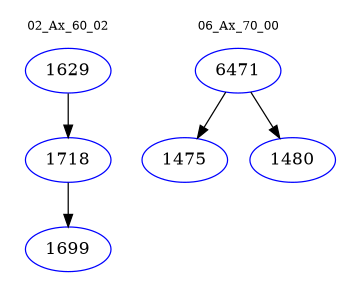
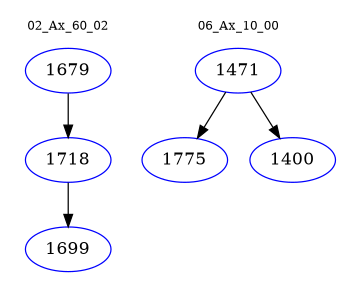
cluster "06_Ax_70_00": label "06_Ax_70_00" -> "06_Ax_10_00"
node "1629": label "1629" -> "1679"
node "6471": label "6471" -> "1471"
node "1475": label "1475" -> "1775"
node "1480": label "1480" -> "1400"
